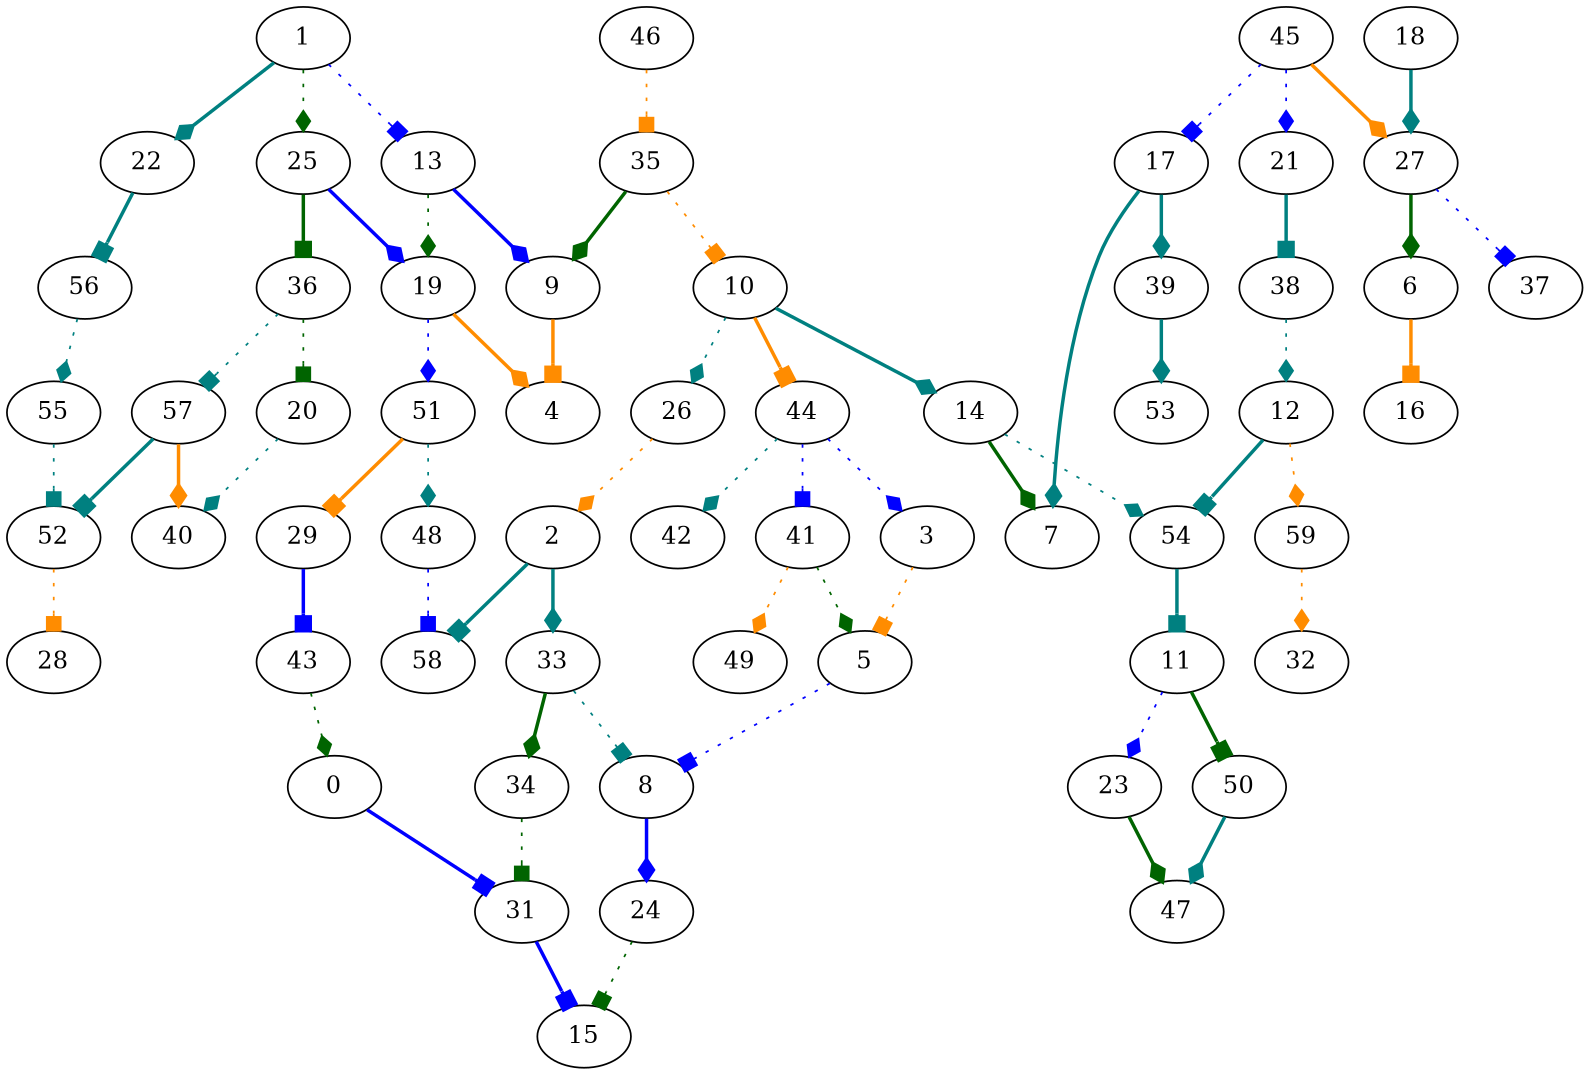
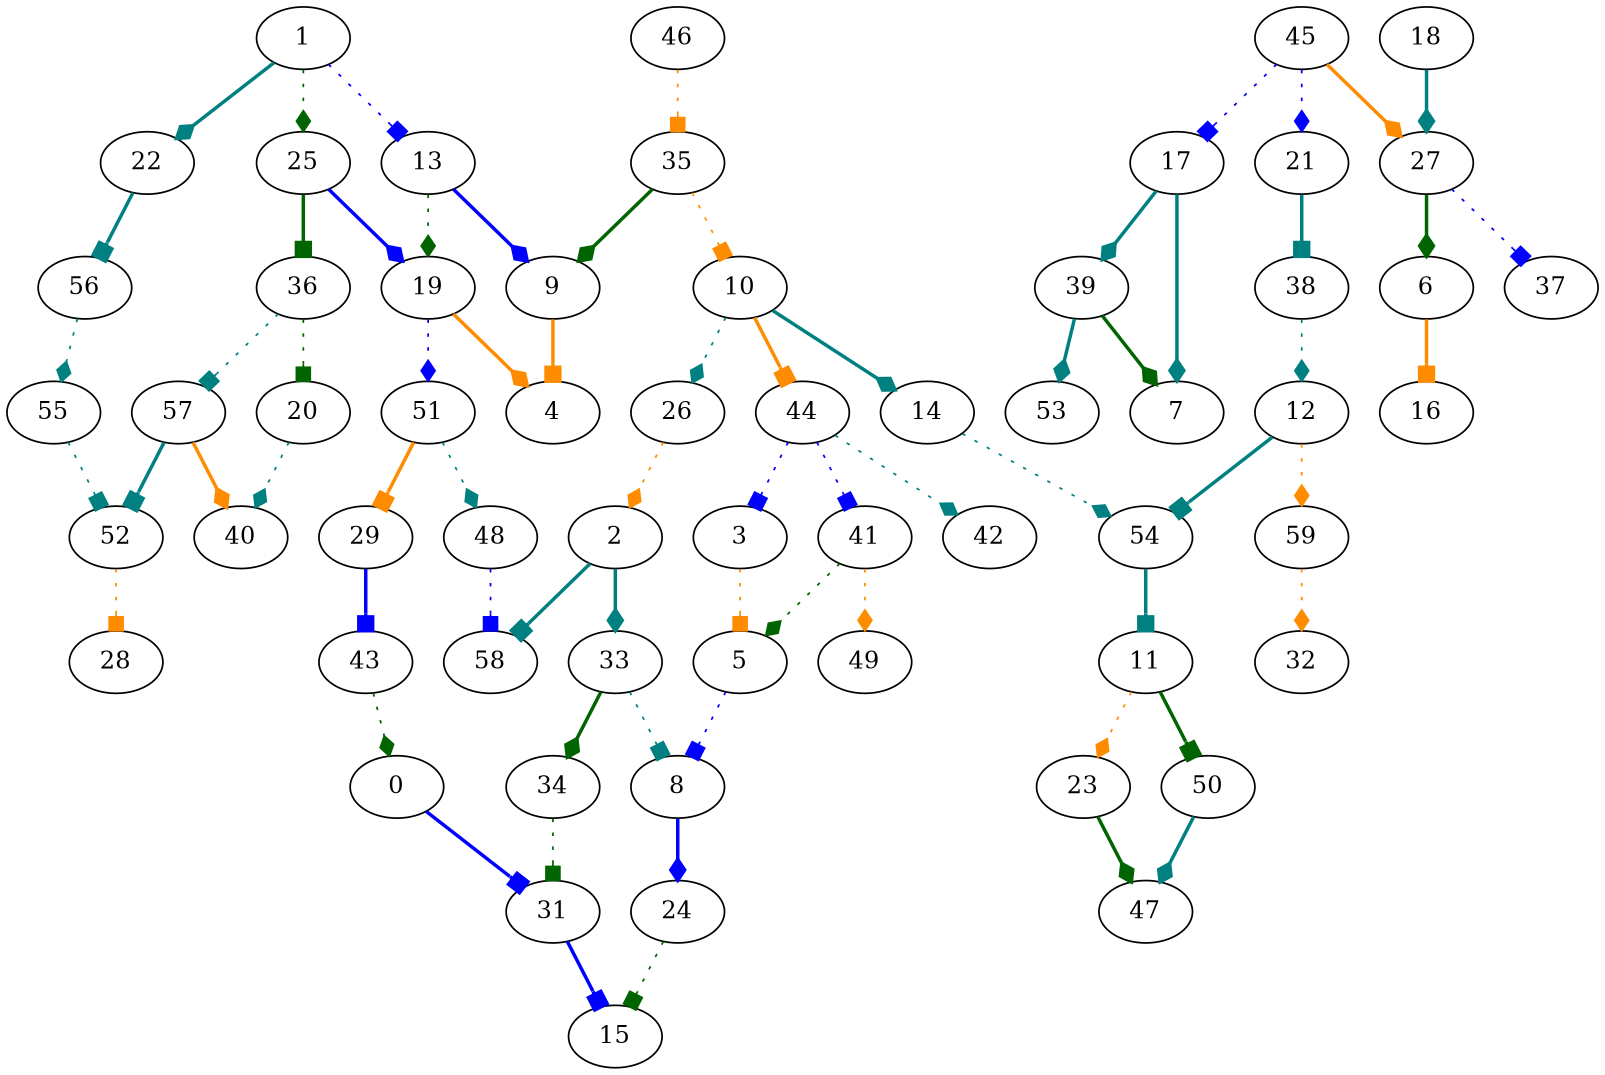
edge "14" -> "7": now "39" -> "7"
edge "44" -> "3": arrowhead diamond -> box
edge "11" -> "23": color blue -> darkorange
